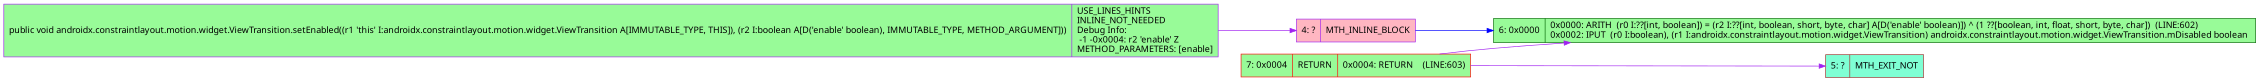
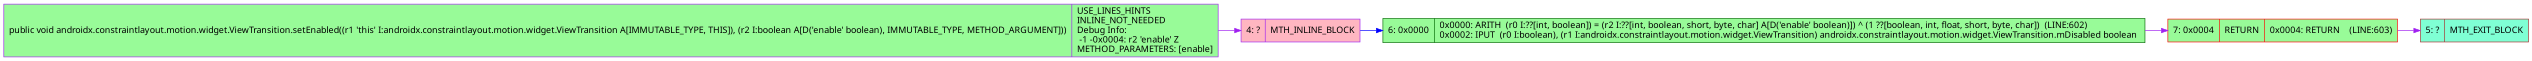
edge "7: 0x0004" -> "6: 0x0000": reversed
node "5: ?": text "MTH_EXIT_NOT" -> "MTH_EXIT_BLOCK"
